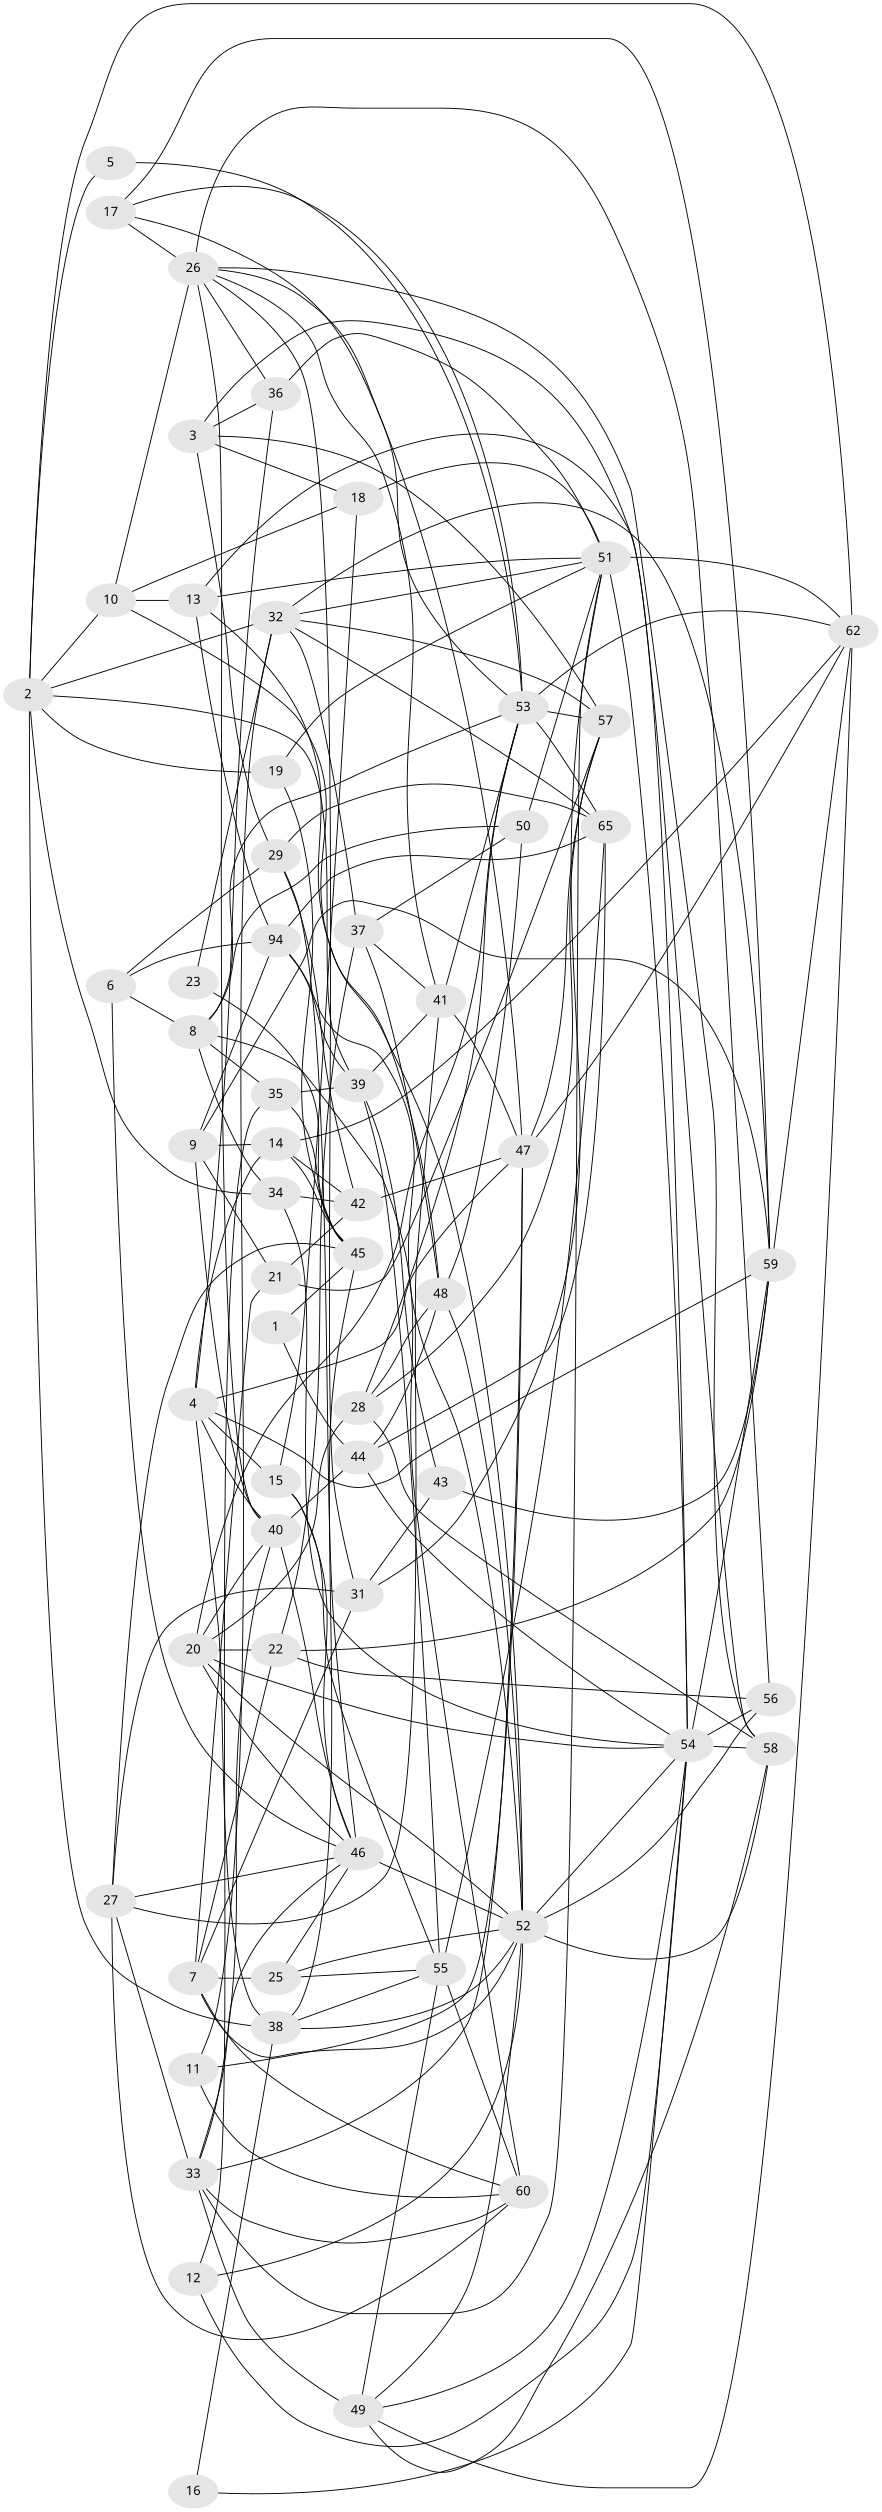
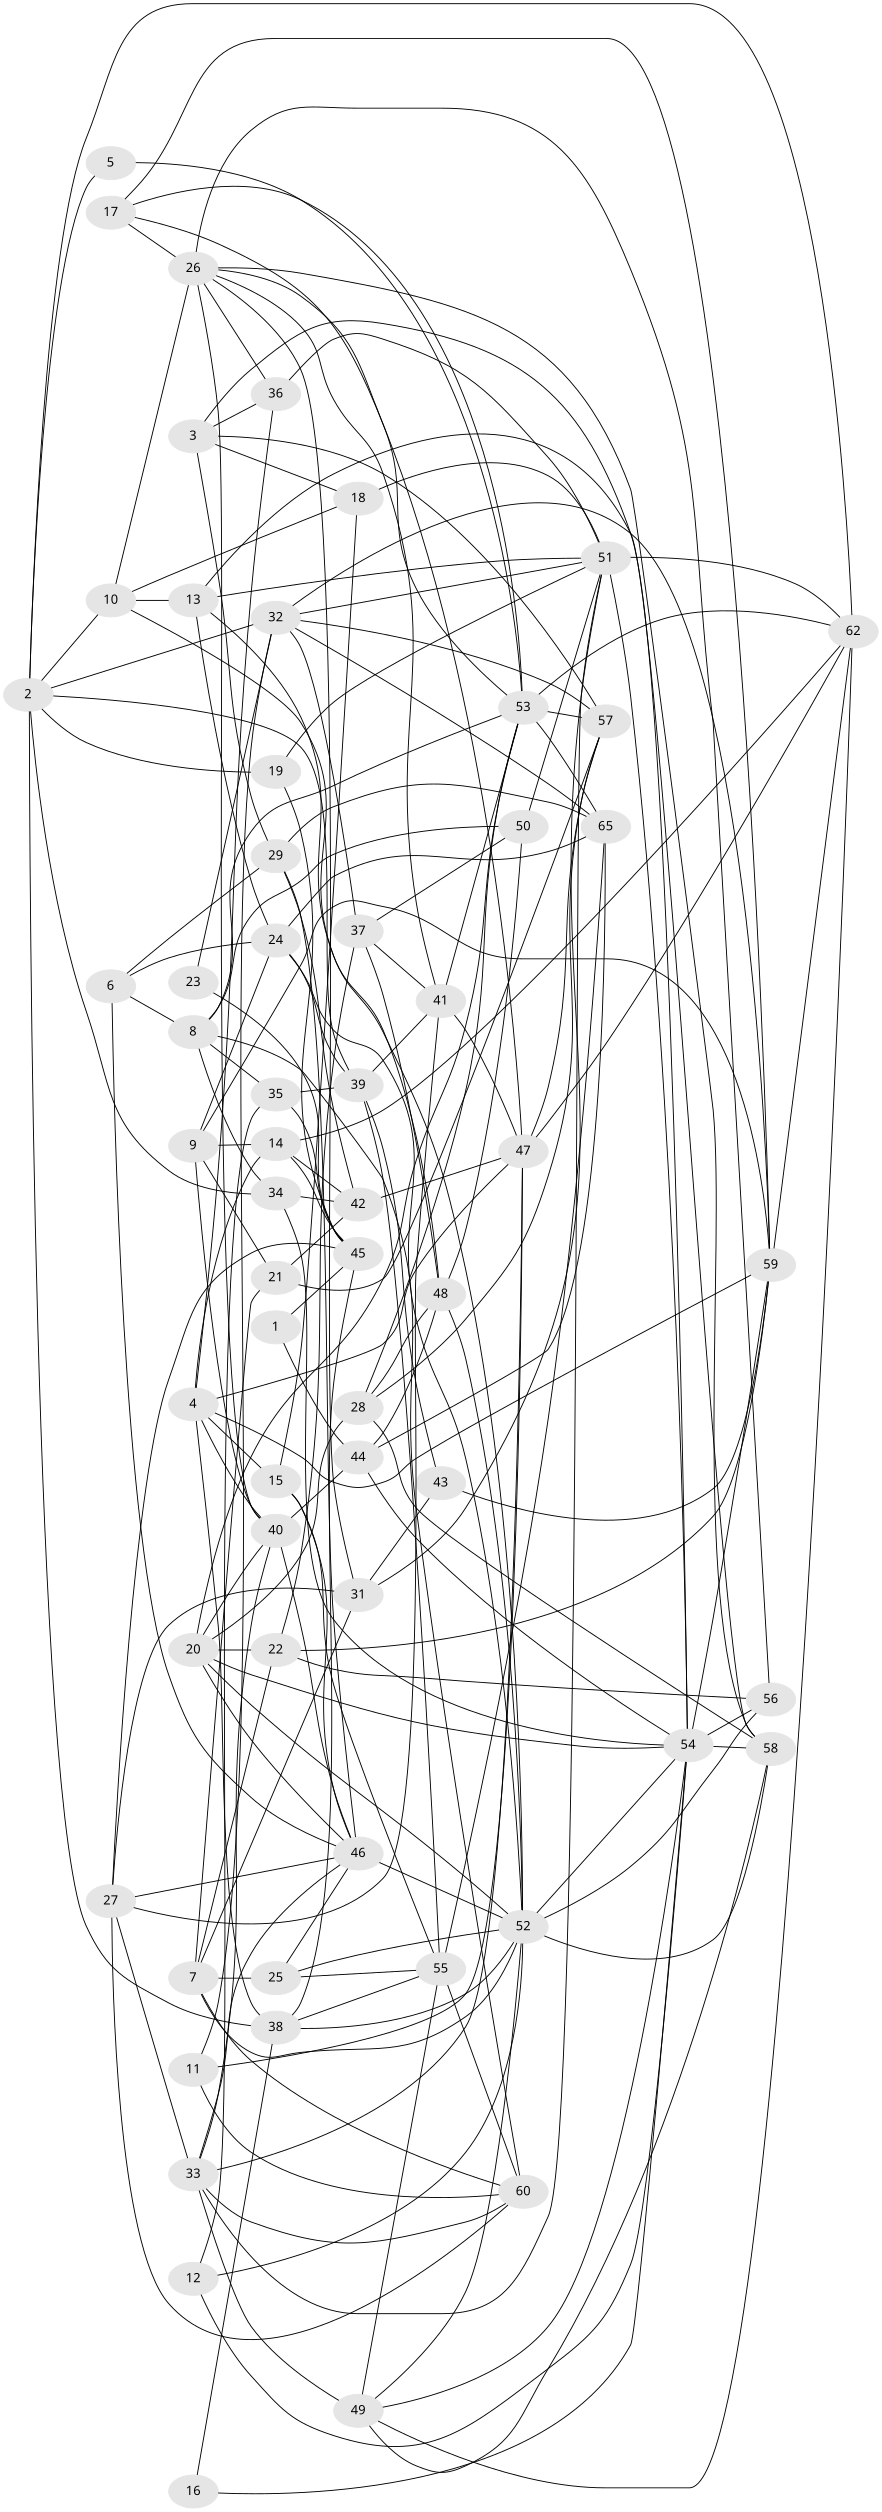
node "94": label "94" -> "24"
